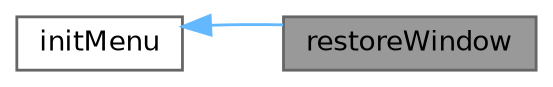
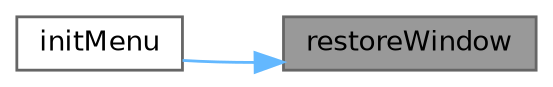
edge "restoreWindow" -> "initMenu": reversed
